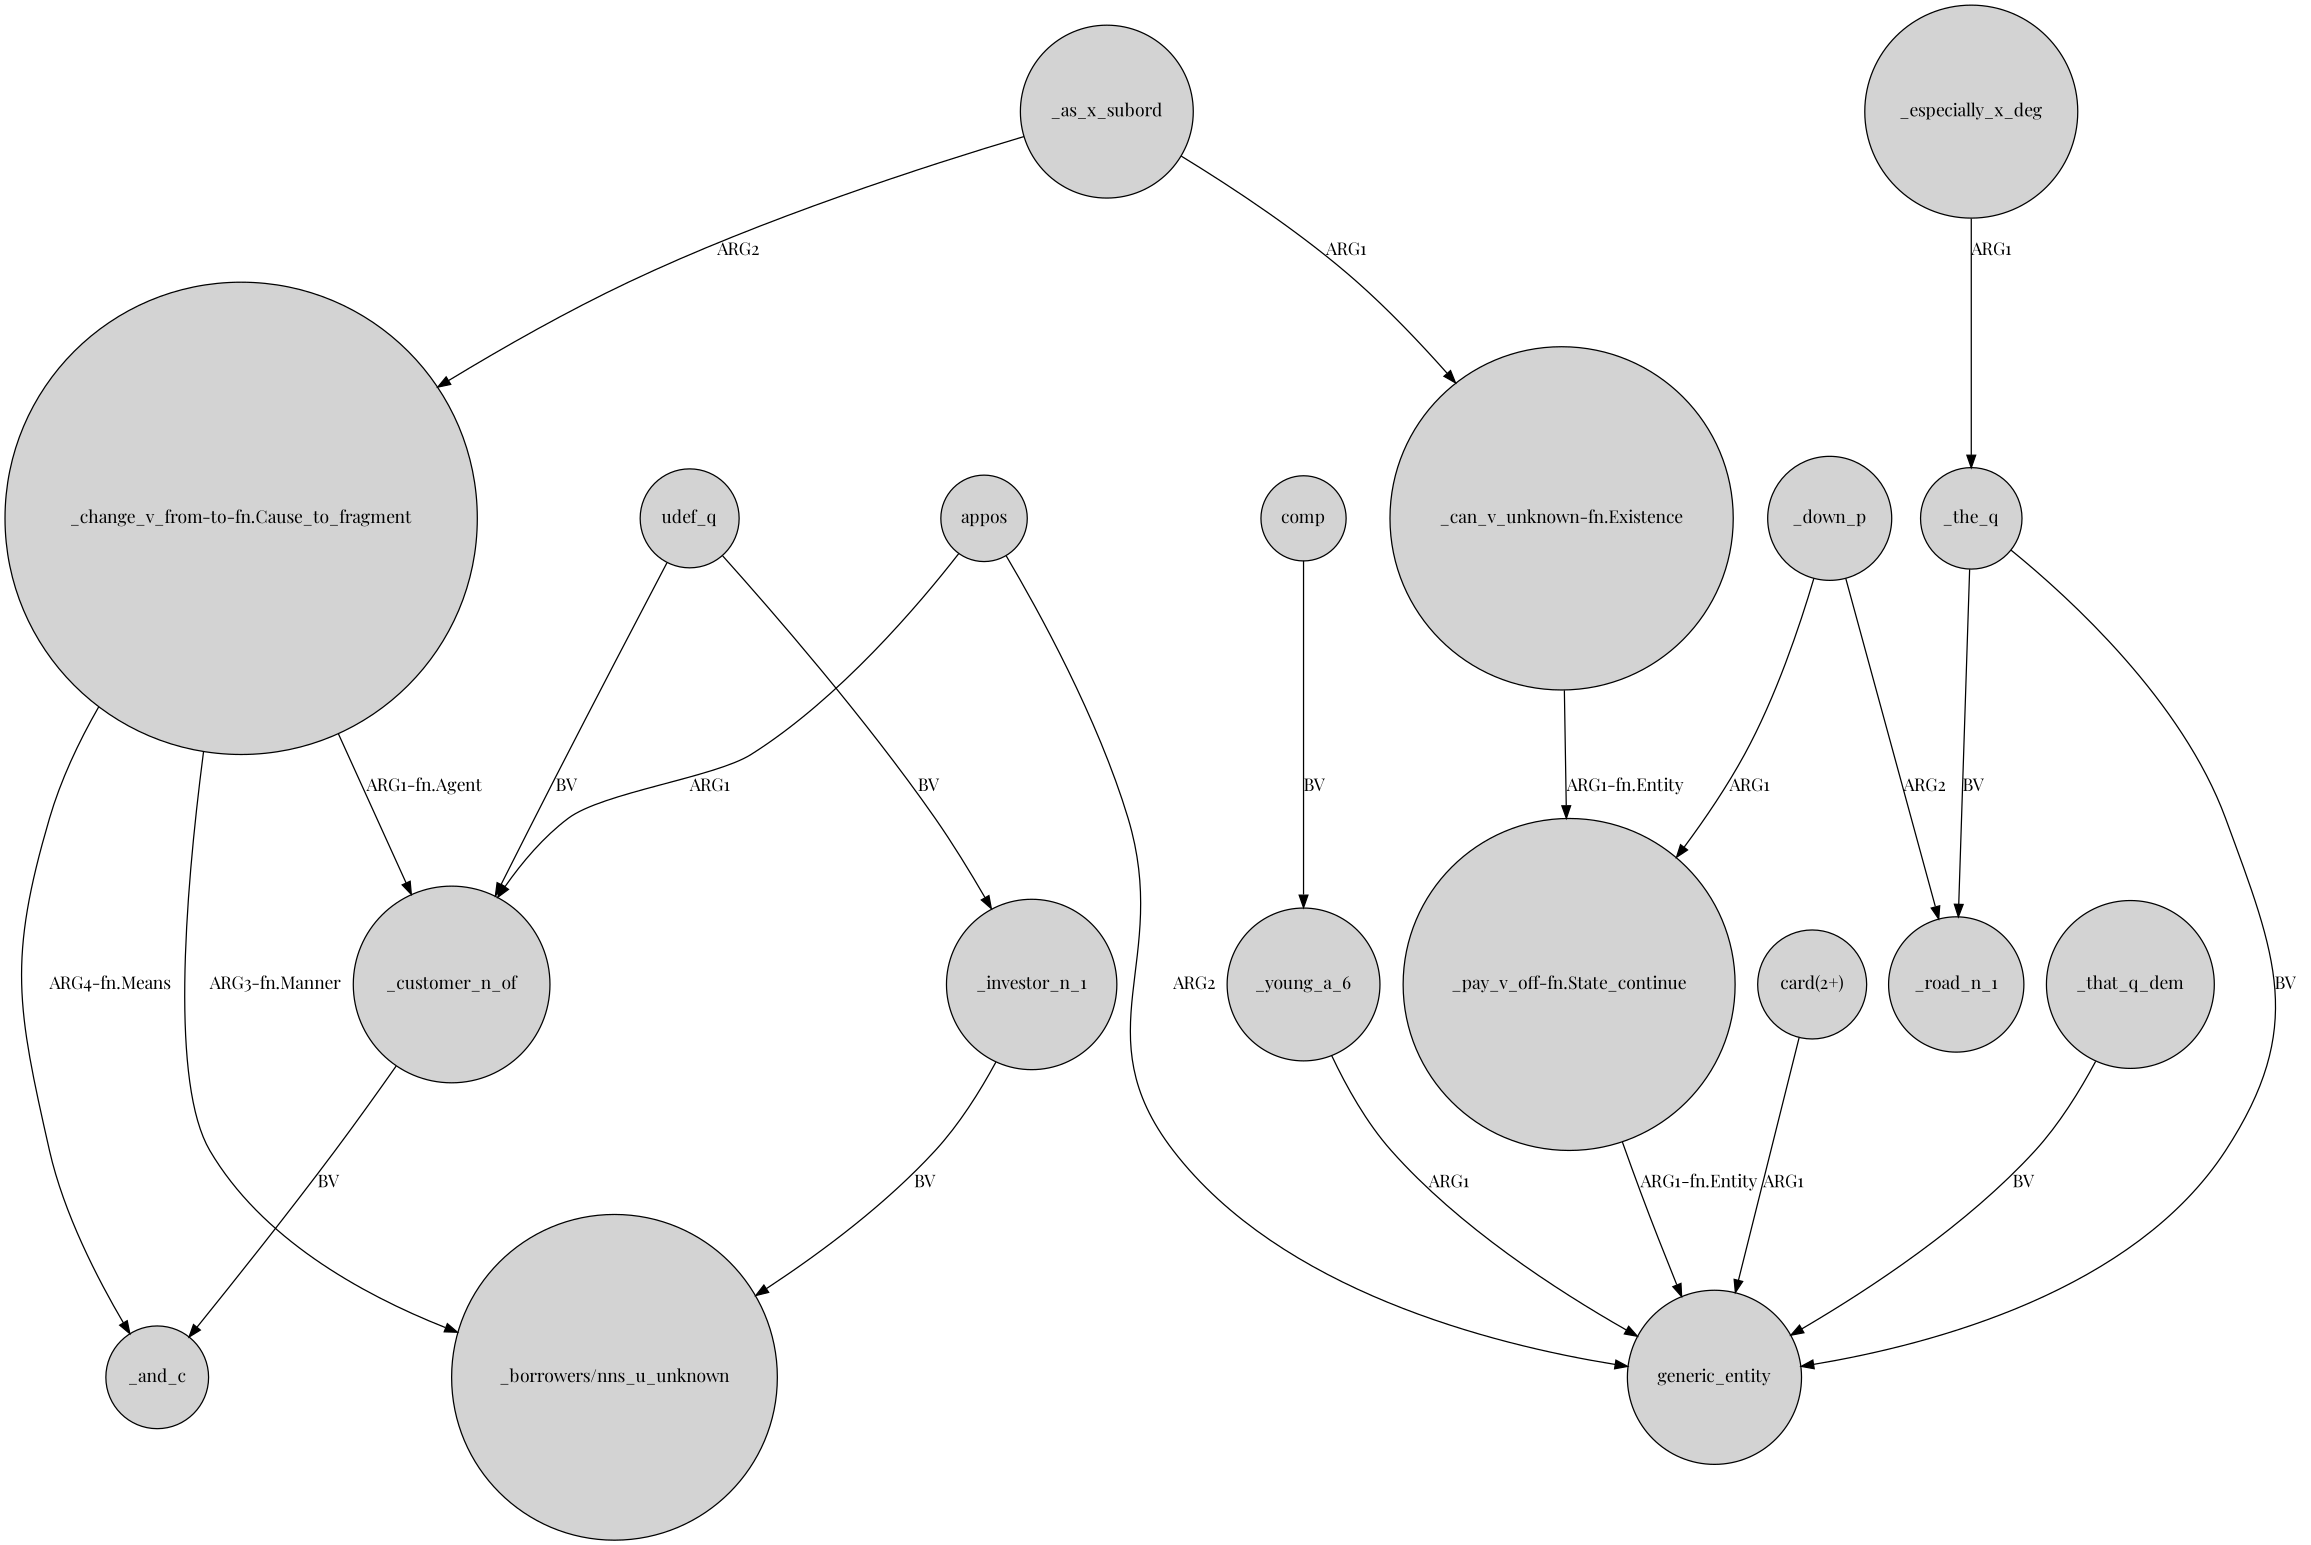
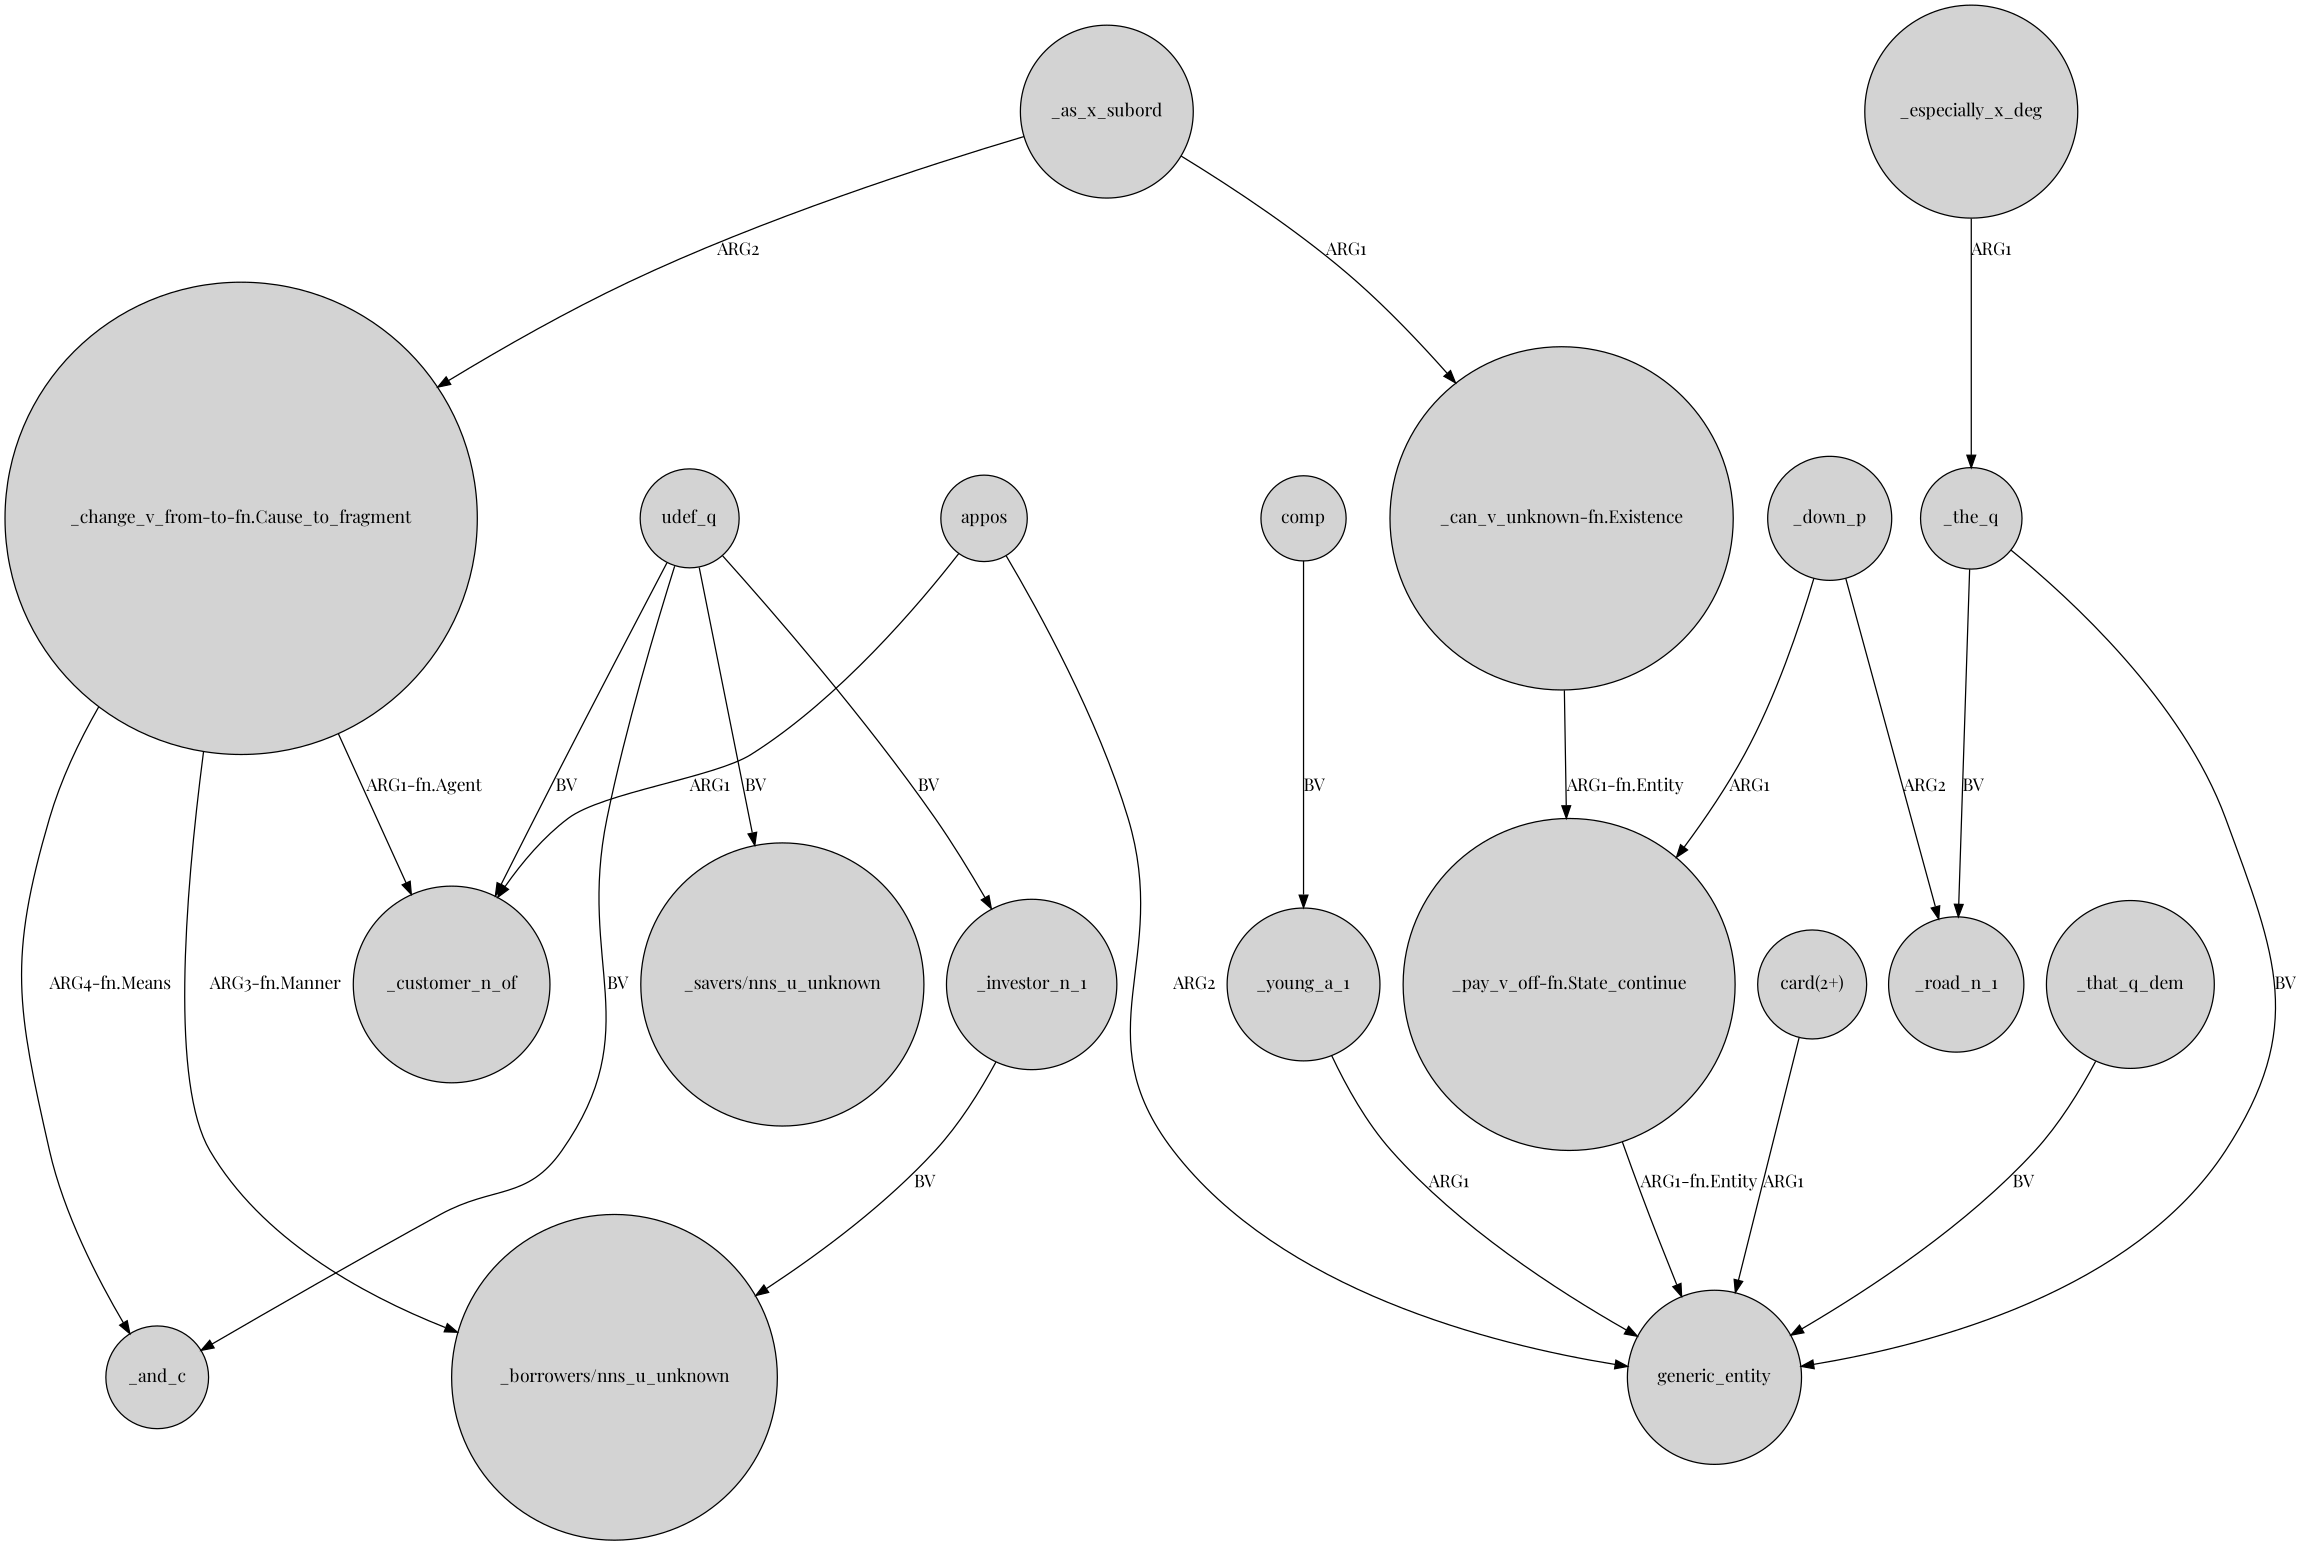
node "_savers/nns_u_unknown": added
node "_young_a_6": label "_young_a_6" -> "_young_a_1"
edge "_customer_n_of" -> "_and_c": now "udef_q" -> "_and_c"
